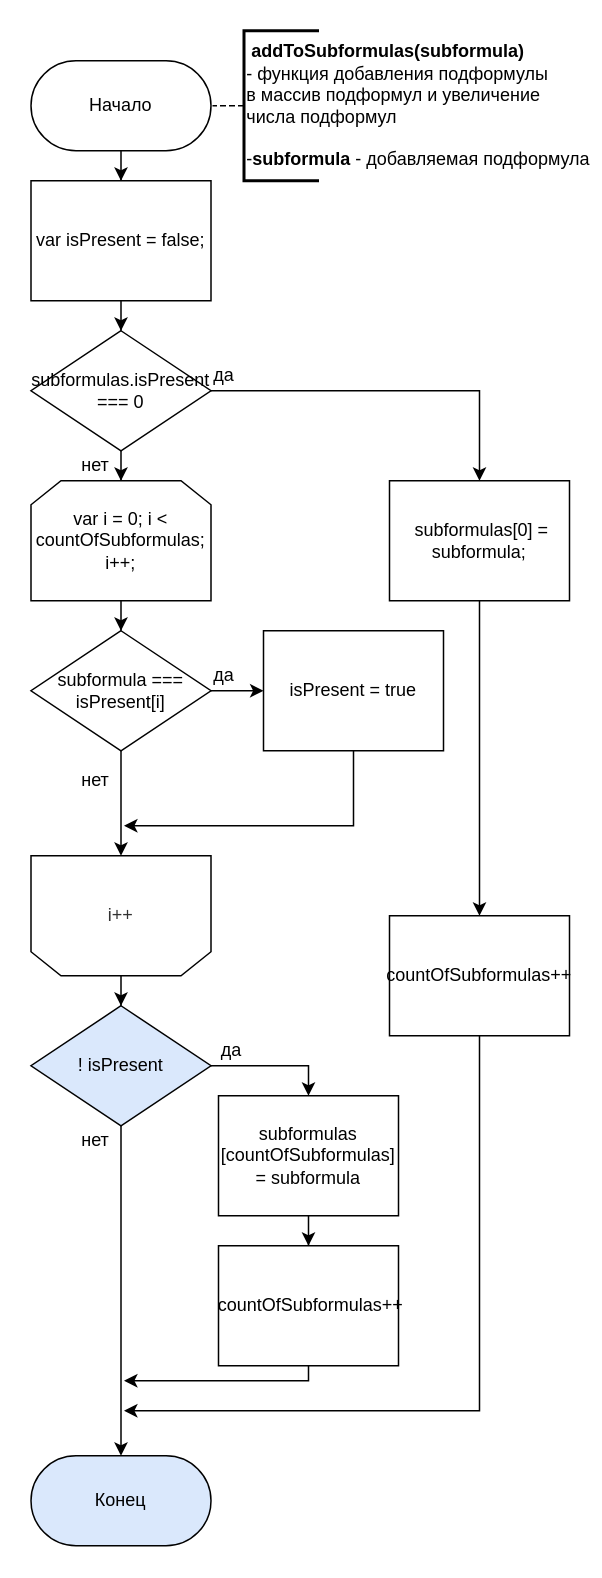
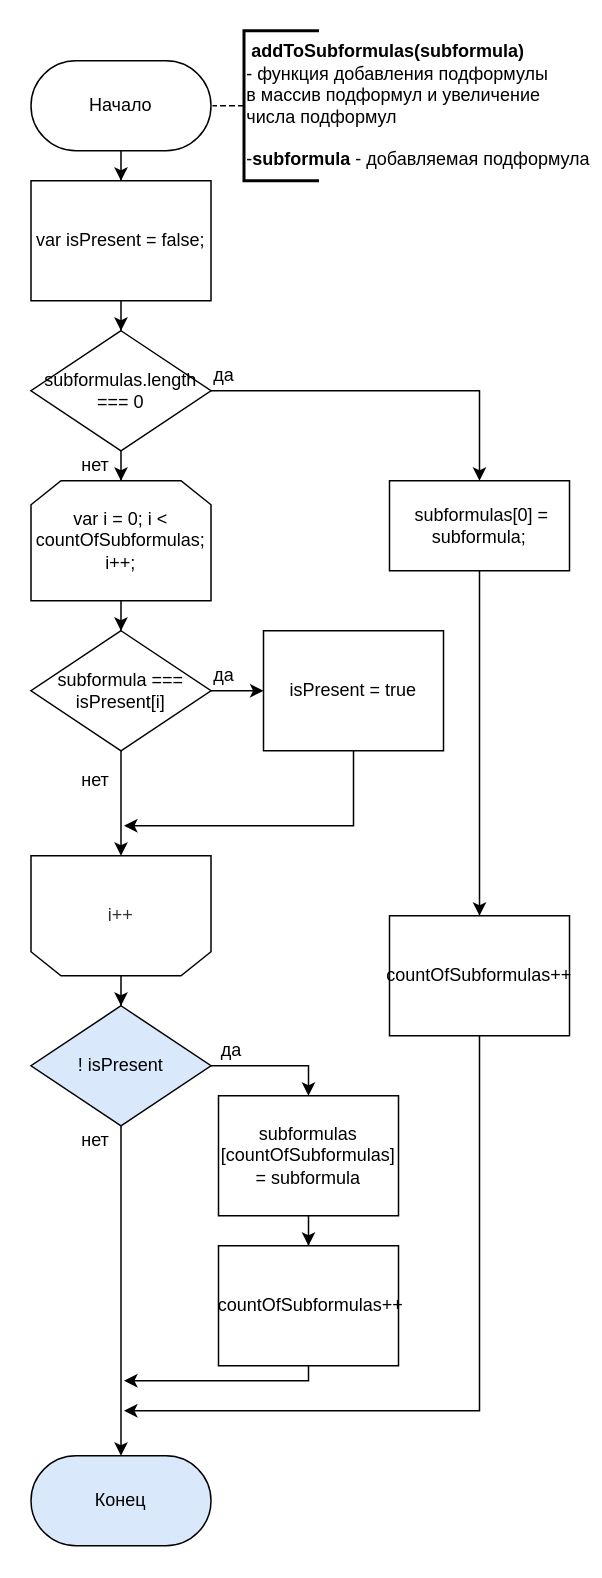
node "subformulas.isPresent === 0": label "subformulas.isPresent === 0" -> "subformulas.length === 0"
node "subformulas[0] = subformula;": size 180x120 -> 180x90
